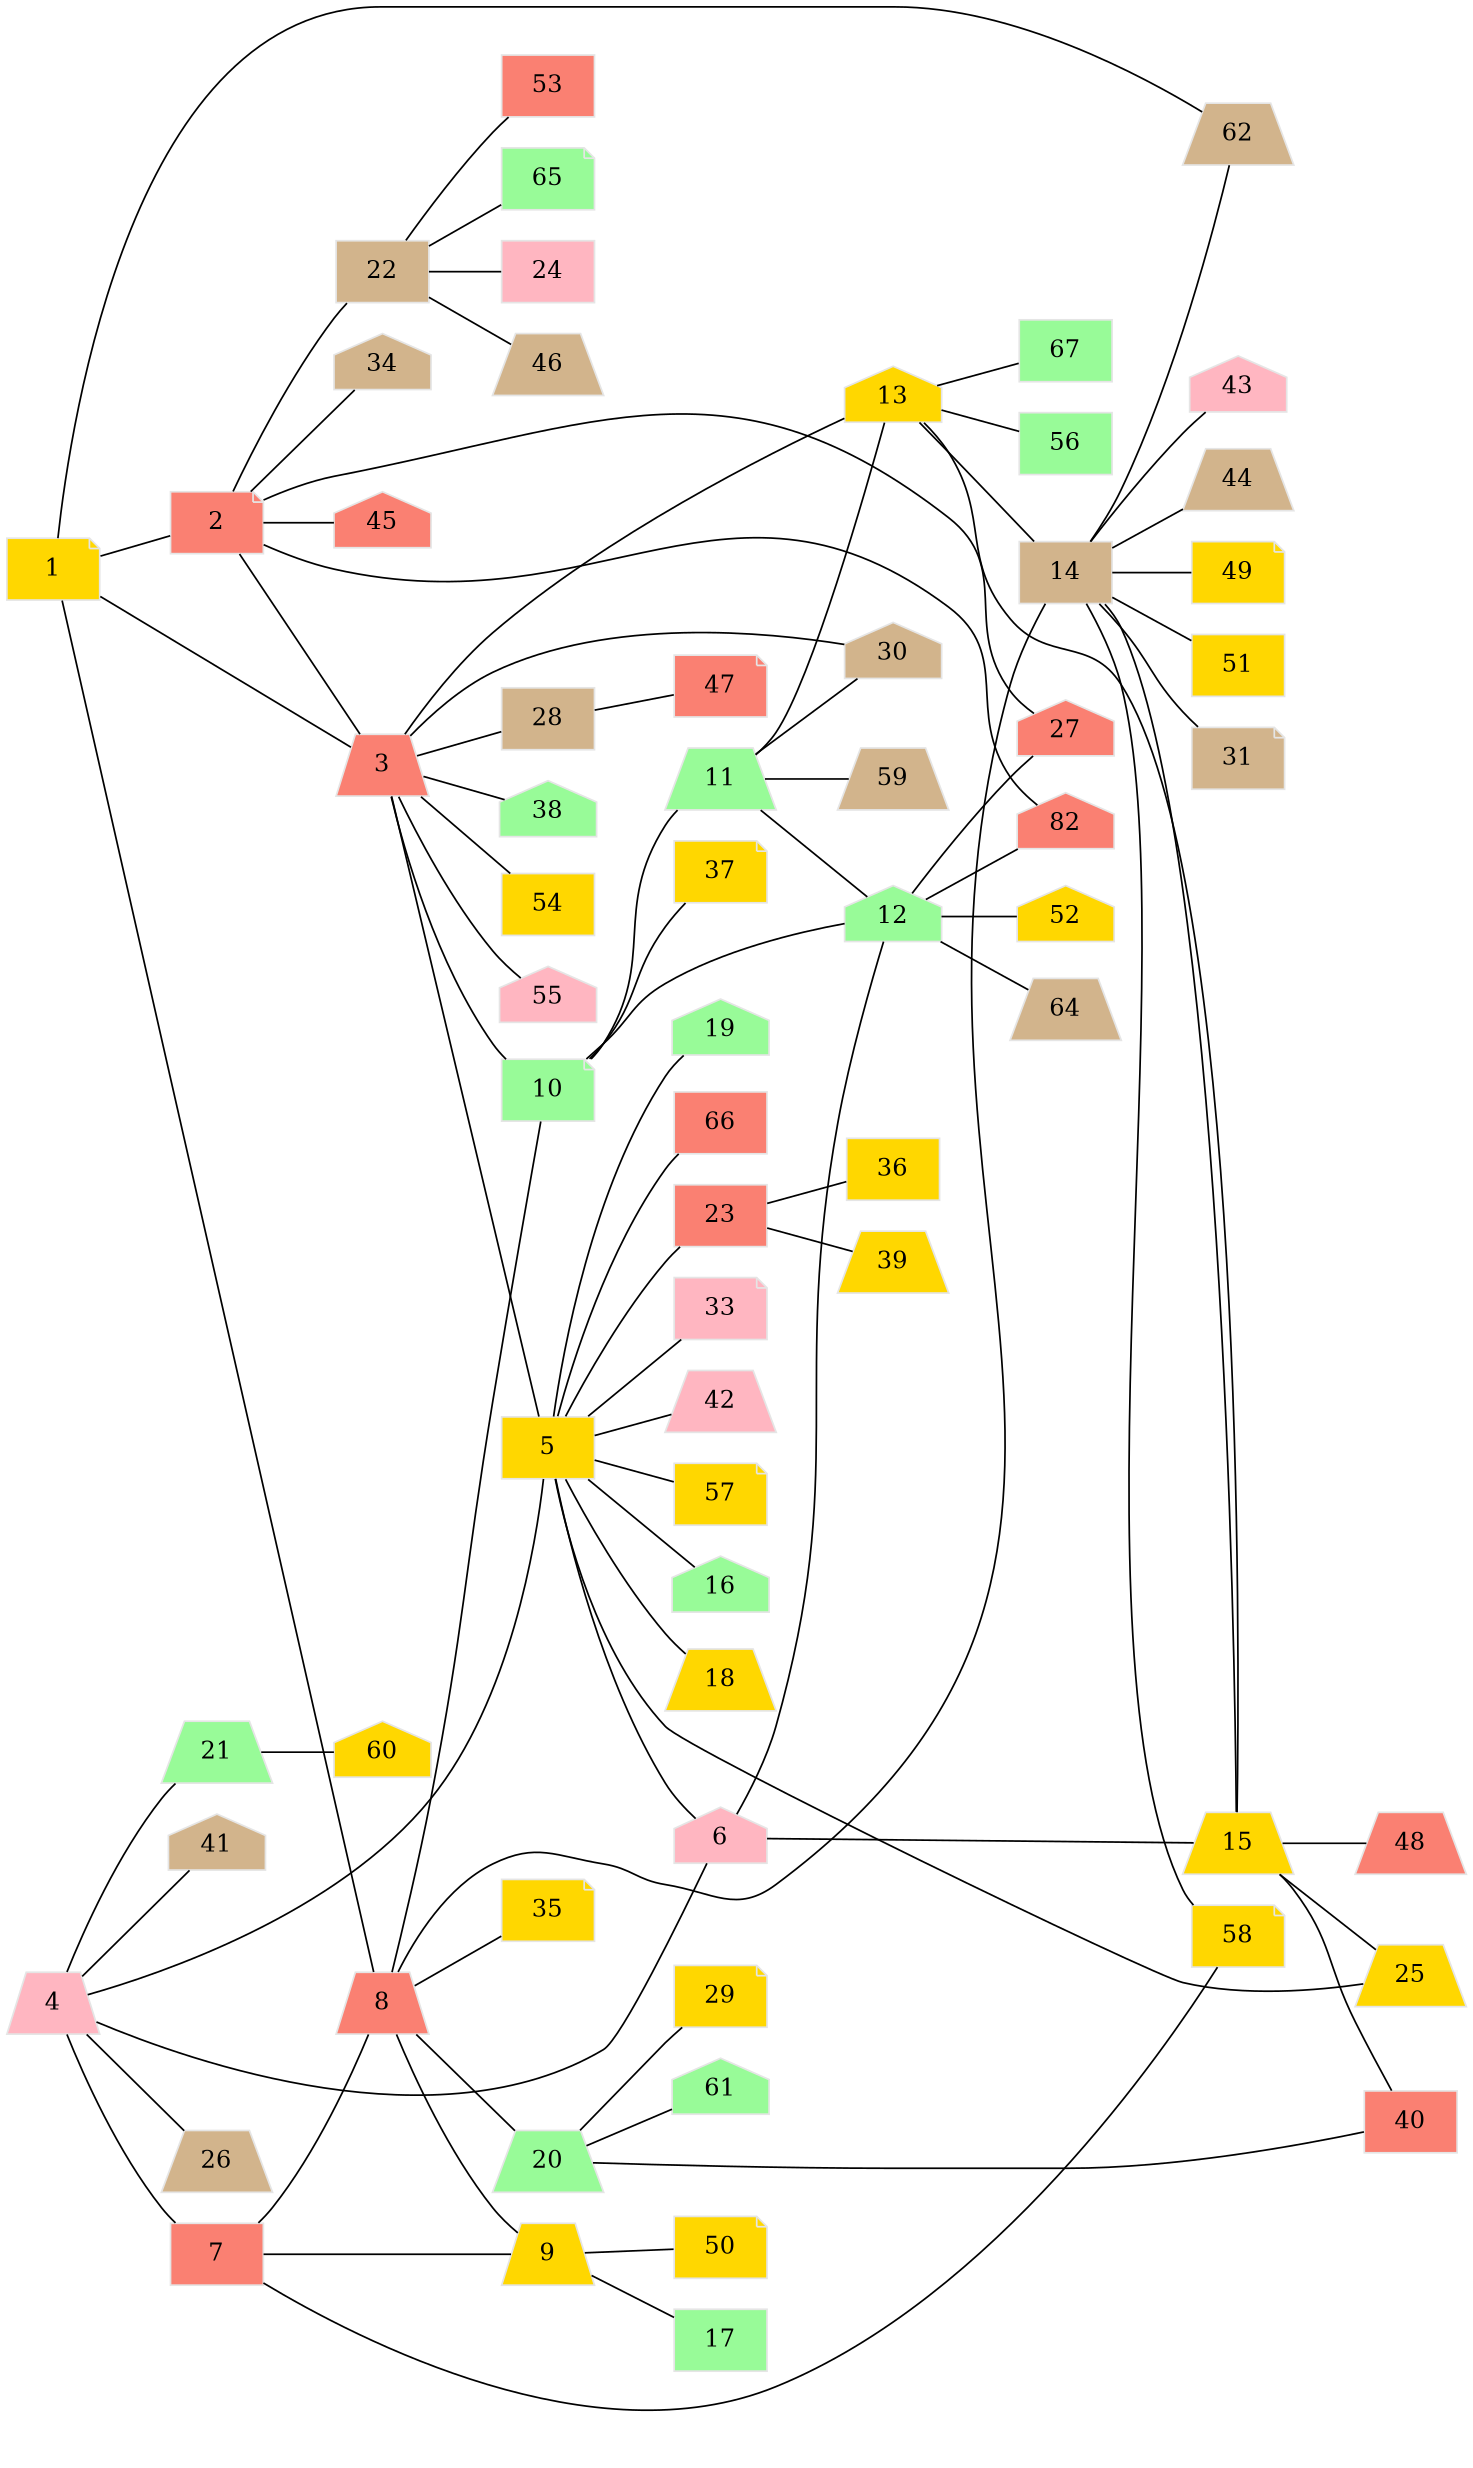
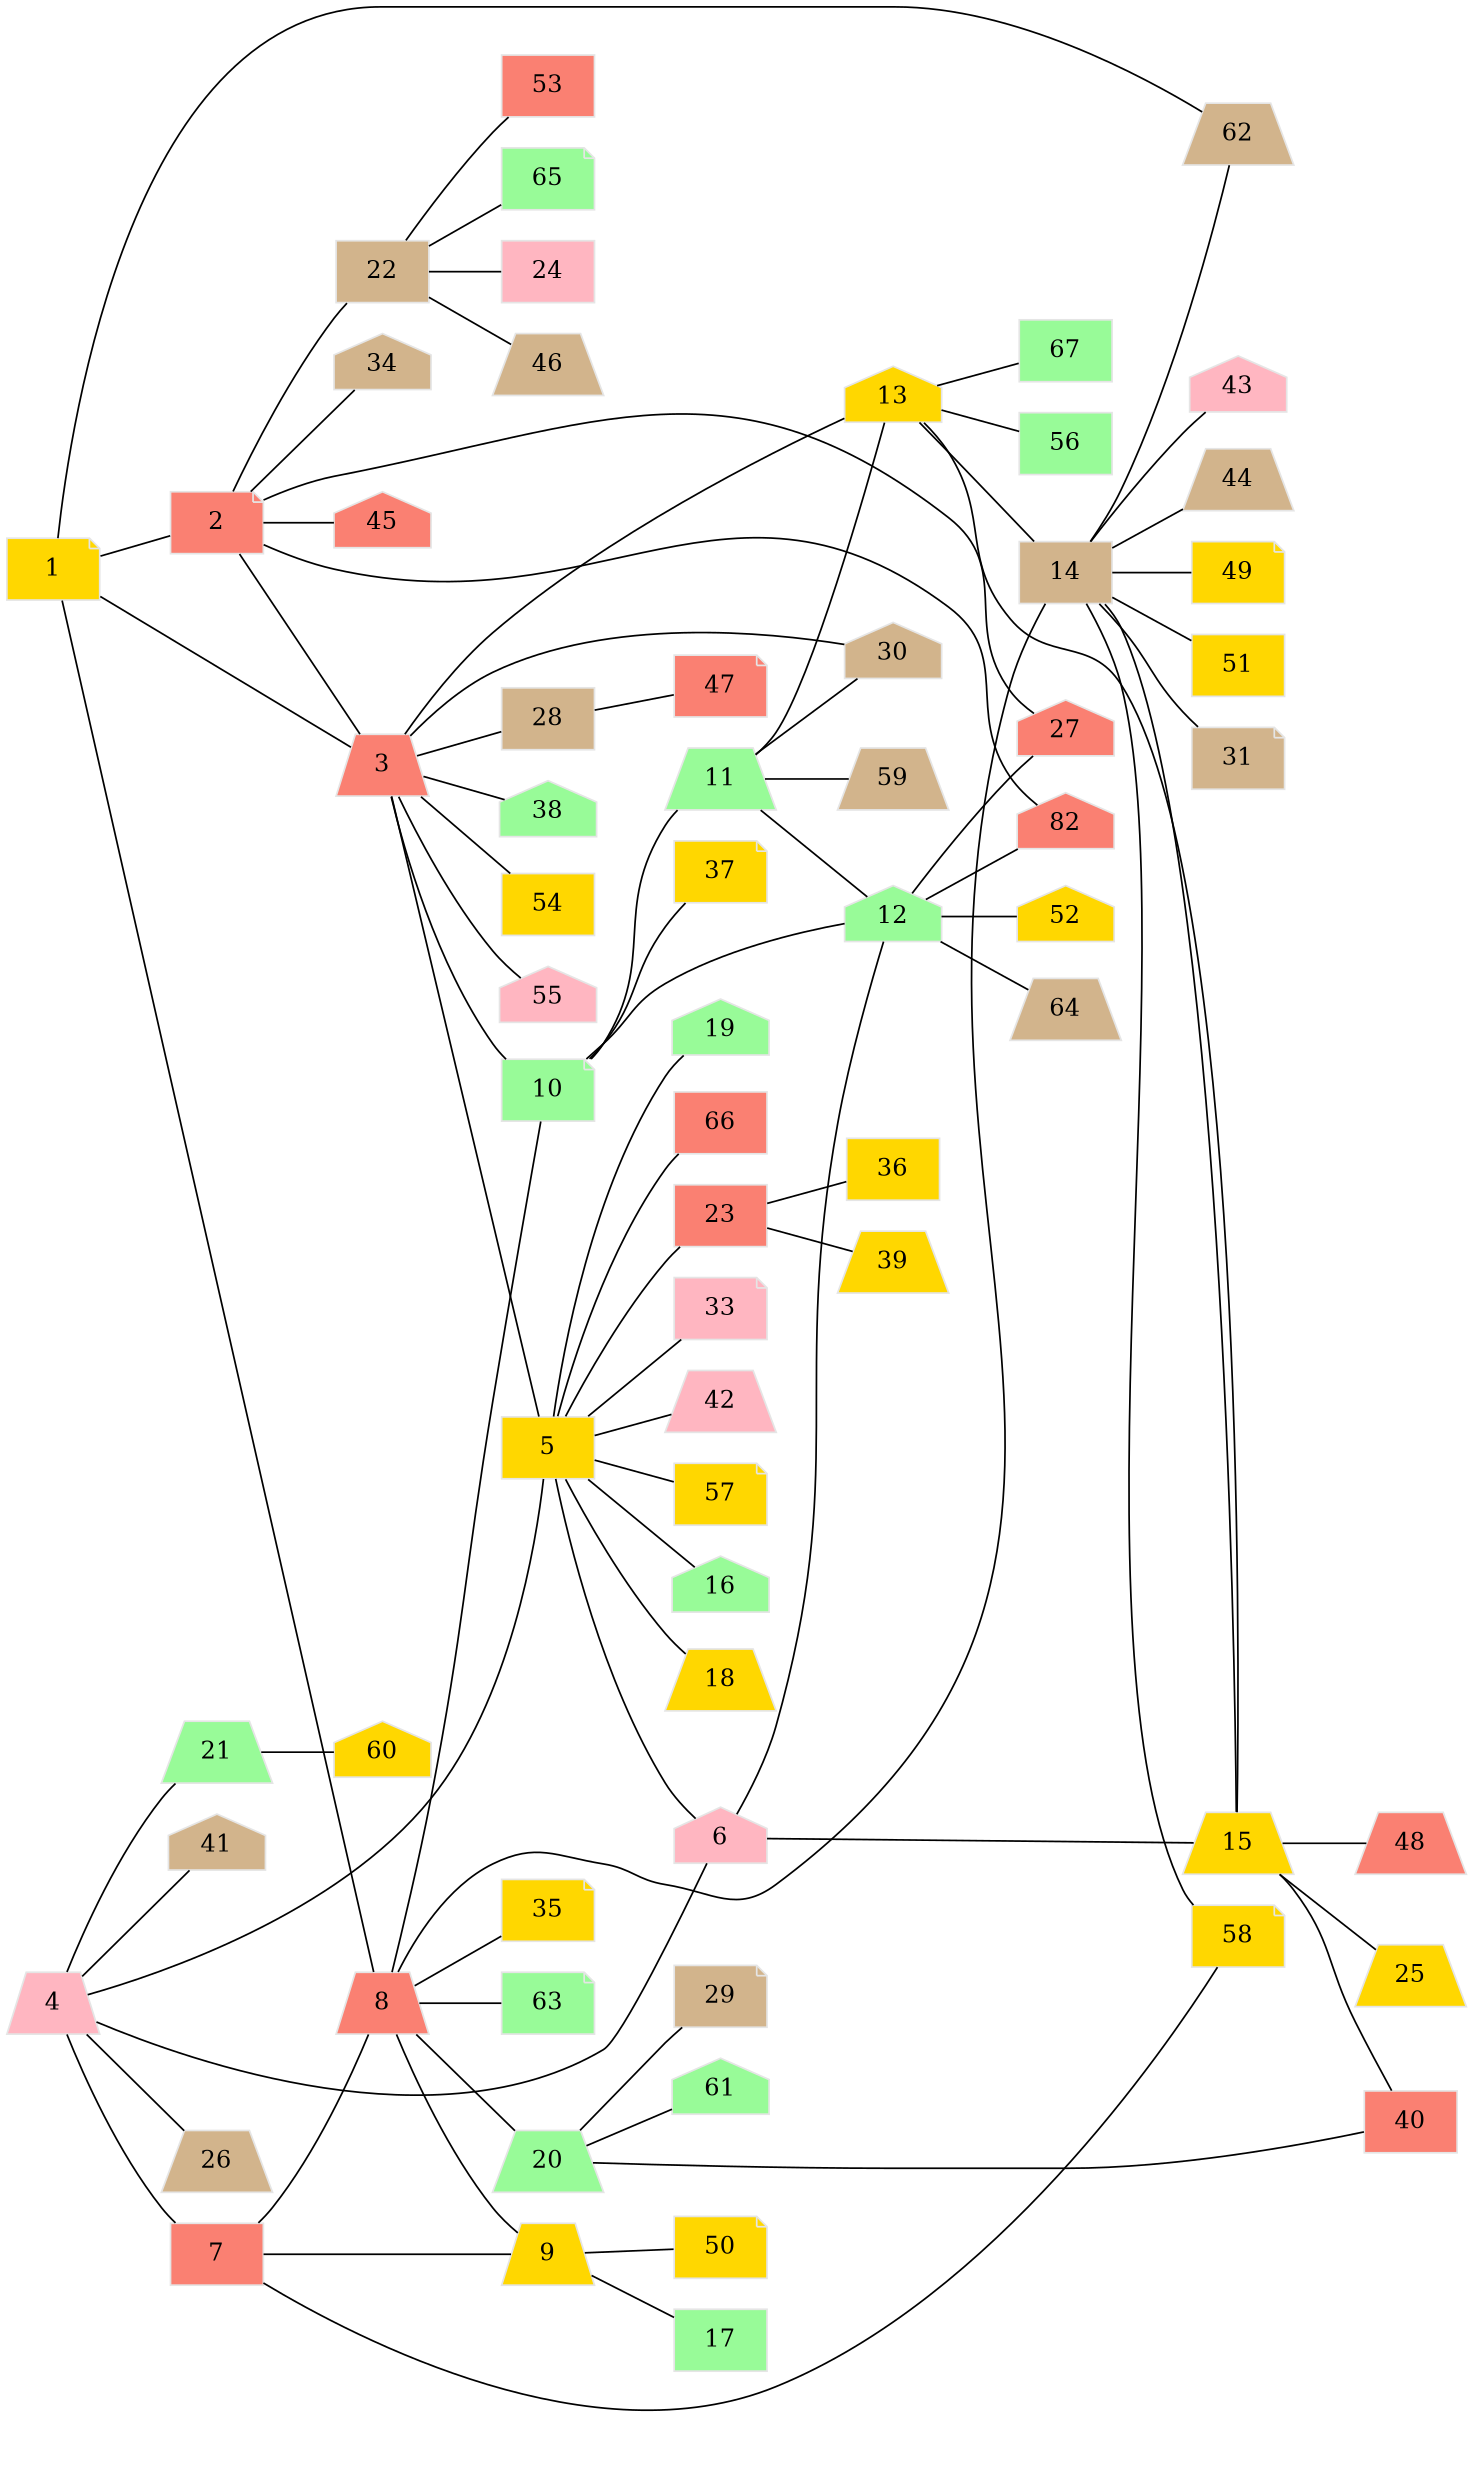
edge "5" -- "25": removed
node "29": fillcolor gold -> tan
node "63": added
